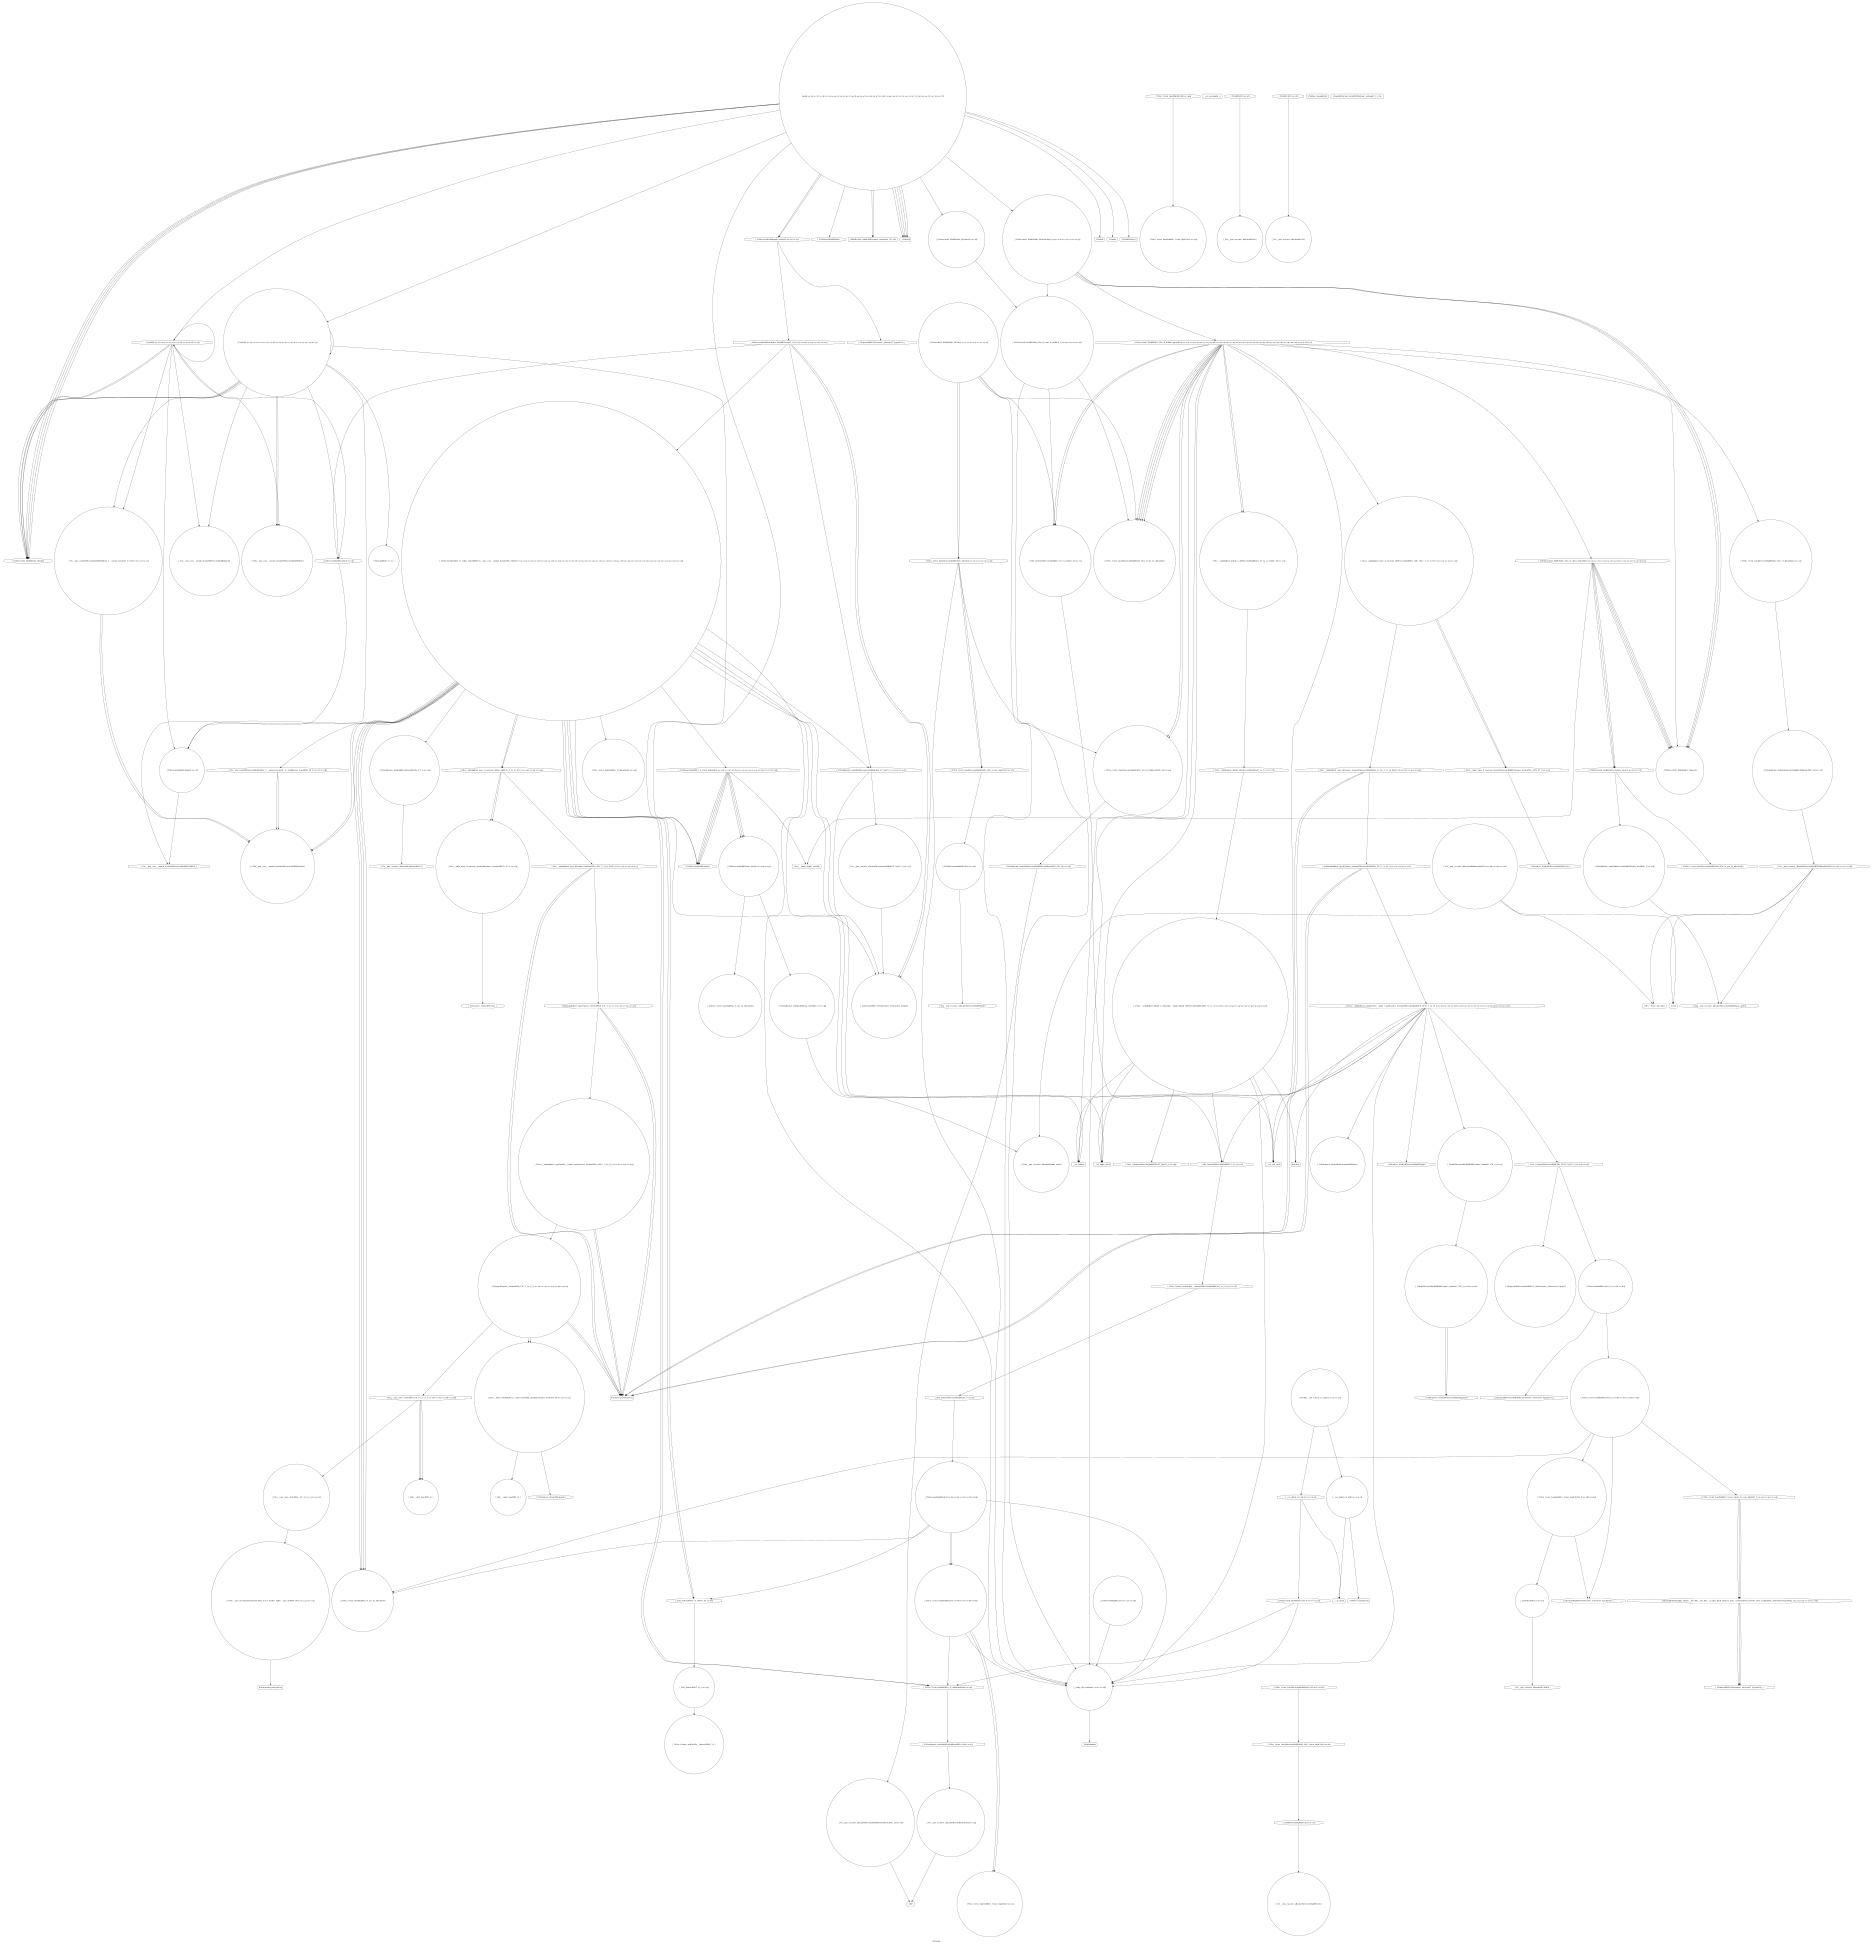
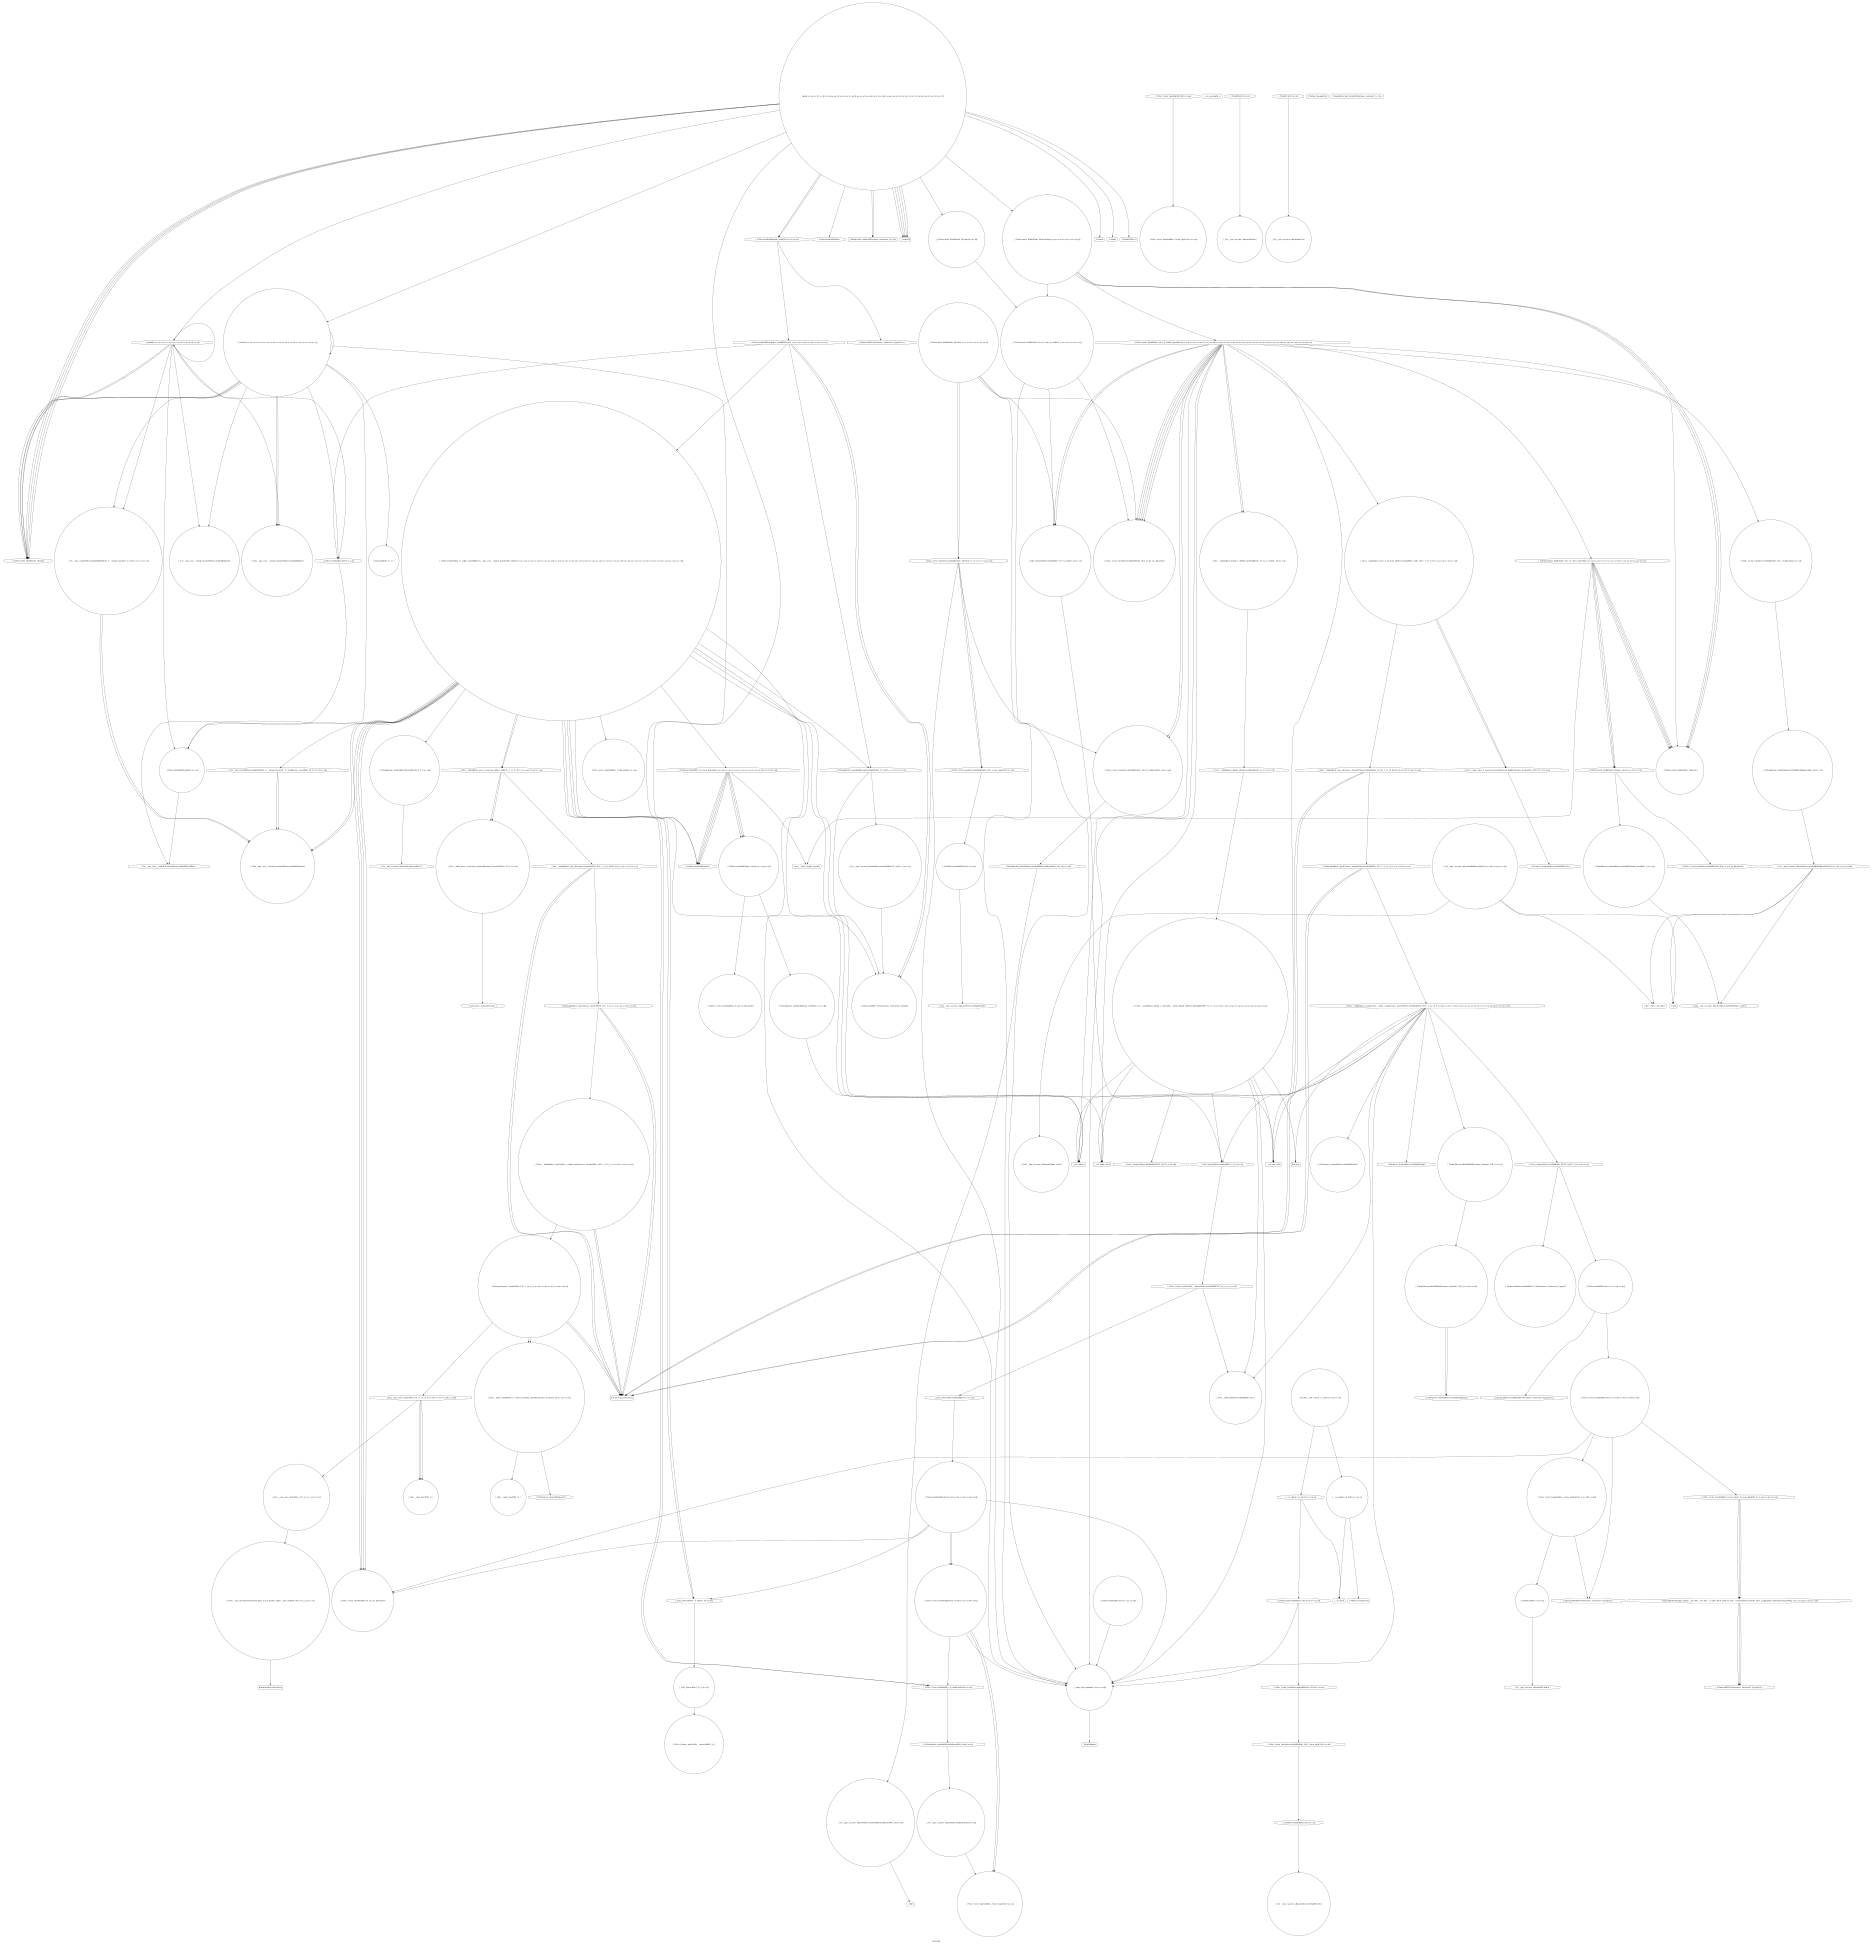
edge "{_ZNSt16allocator_traitsISaIiEE8max_sizeERKS0_|{<s0>246}}" -> "{_ZNK9__gnu_cxx13new_allocatorIiE8max_sizeEv}": now "{_ZNSt16allocator_traitsISaIiEE8max_sizeERKS0_|{<s0>246}}" -> "__cxa_rethrow"
node "{_ZSt11__addressofISt6vectorIiSaIiEEEPT_RS3_}": added
edge "{_ZNSt6vectorIS_IiSaIiEESaIS1_EEC2Ev|{<s0>5|<s1>6}}" -> "{_ZNSt12_Vector_baseIiSaIiEE13_M_deallocateEPim|{<s0>91}}": now "{_ZNSt6vectorIS_IiSaIiEESaIS1_EEC2Ev|{<s0>5|<s1>6}}" -> "{_ZNSt12_Vector_baseISt6vectorIiSaIiEESaIS2_EEC2Ev|{<s0>66}}"
edge "{_ZN9__gnu_cxx13new_allocatorIiE10deallocateEPim|{<s0>94}}" -> "_ZdlPv": now "{_ZN9__gnu_cxx13new_allocatorIiE10deallocateEPim|{<s0>94}}" -> "{_ZNSt12_Vector_baseIiSaIiEE12_Vector_implD2Ev|{<s0>92}}"
